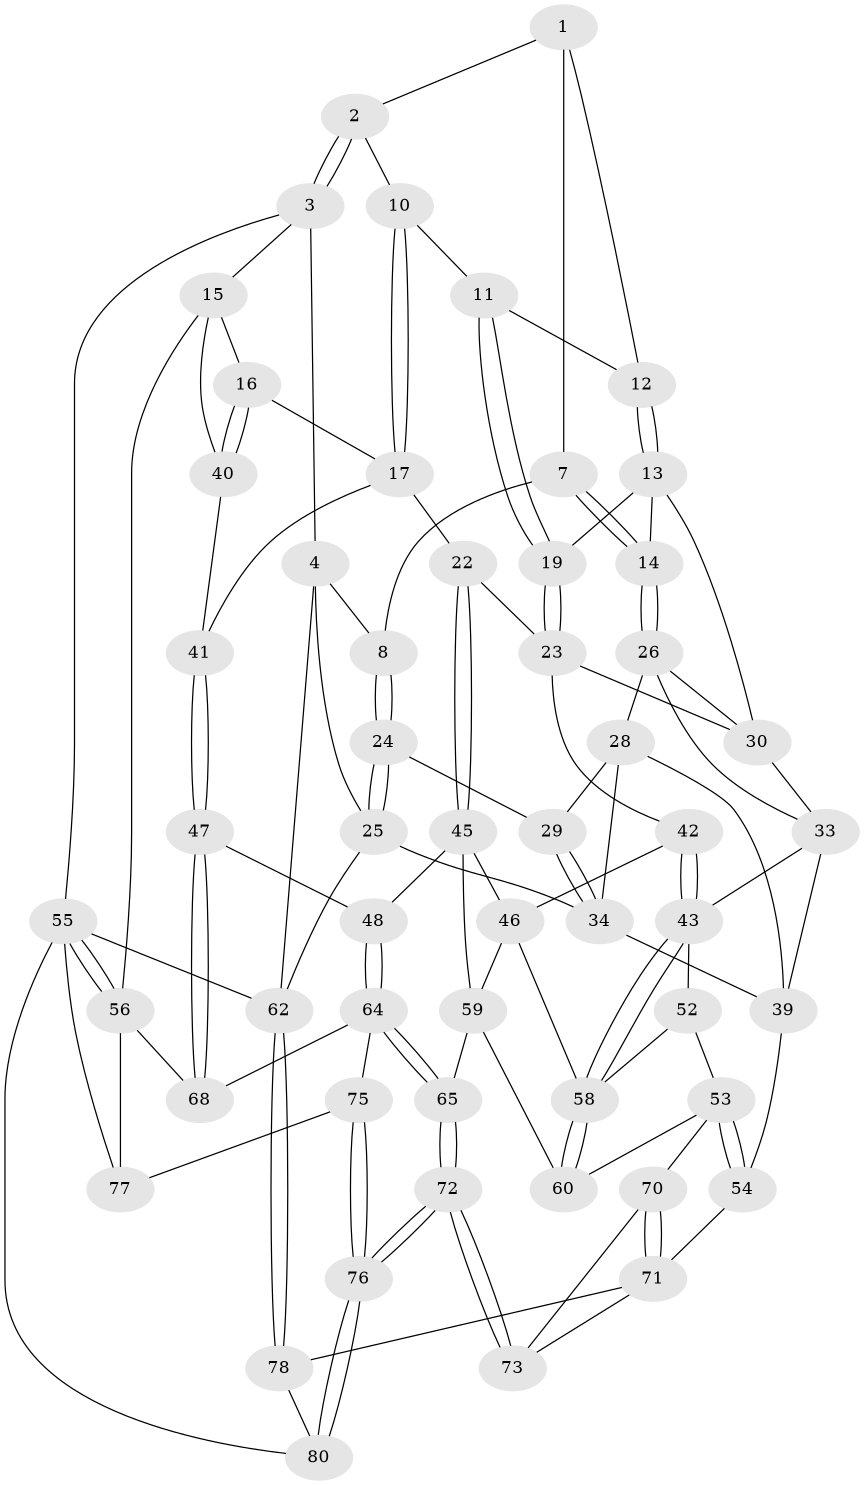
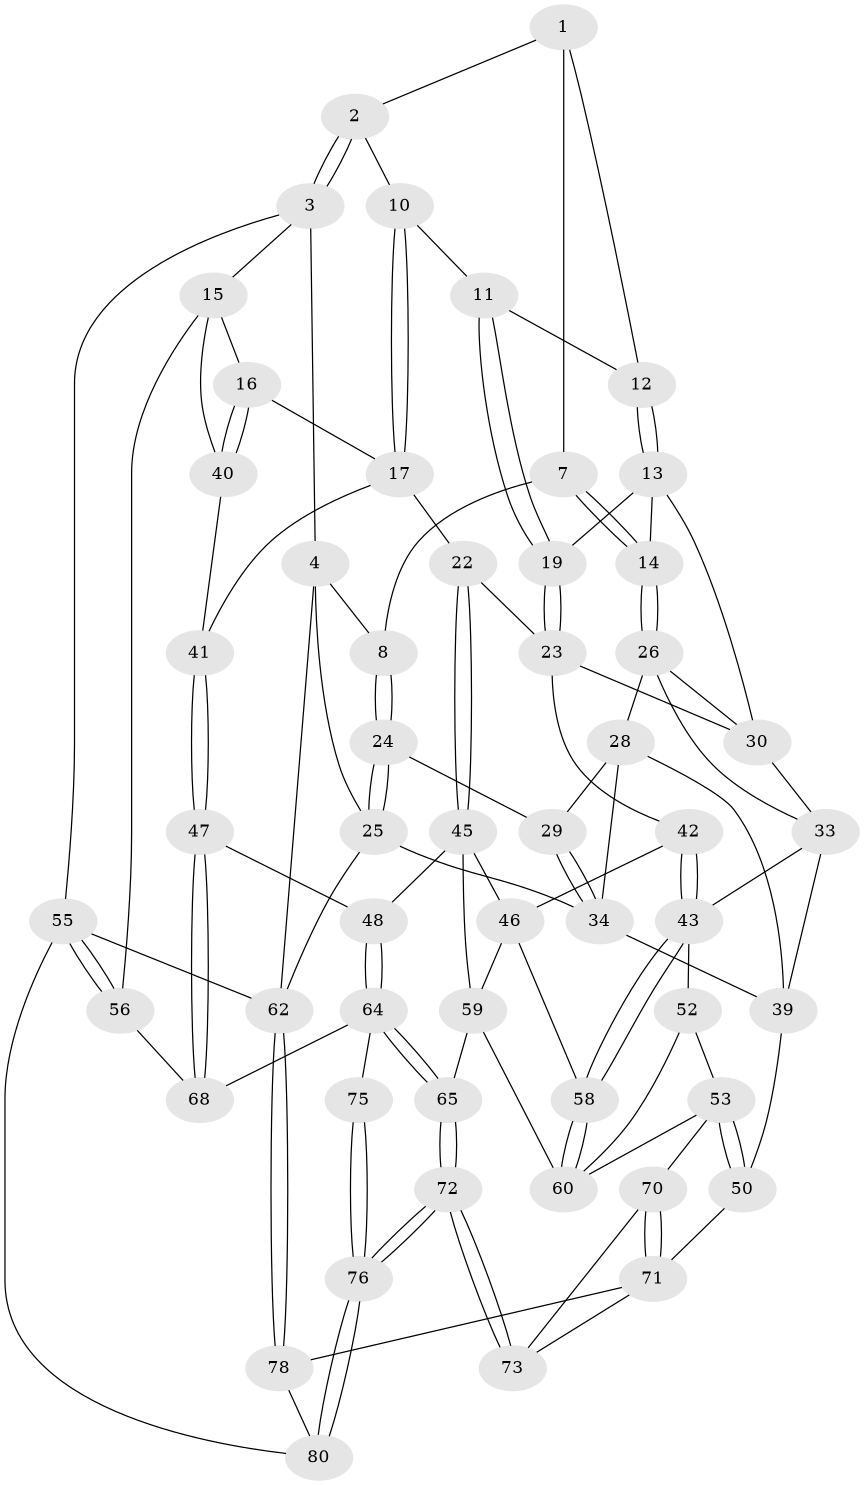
edge "52" -- "58": now "52" -- "60"
node "77": removed
node "54": label "54" -> "50"
